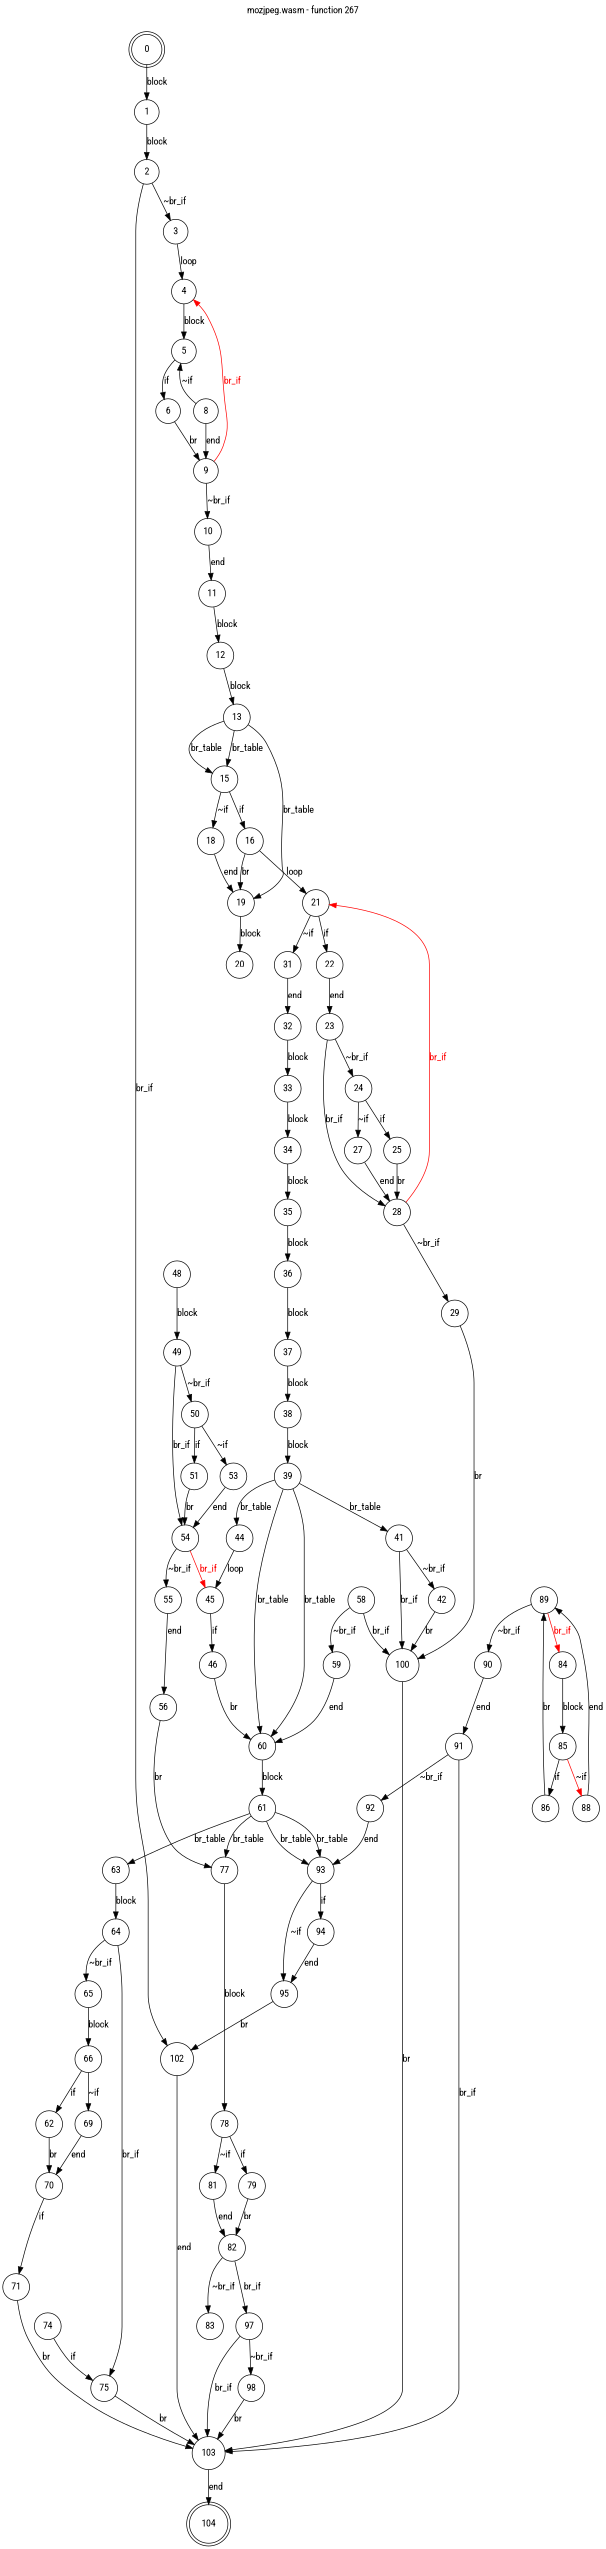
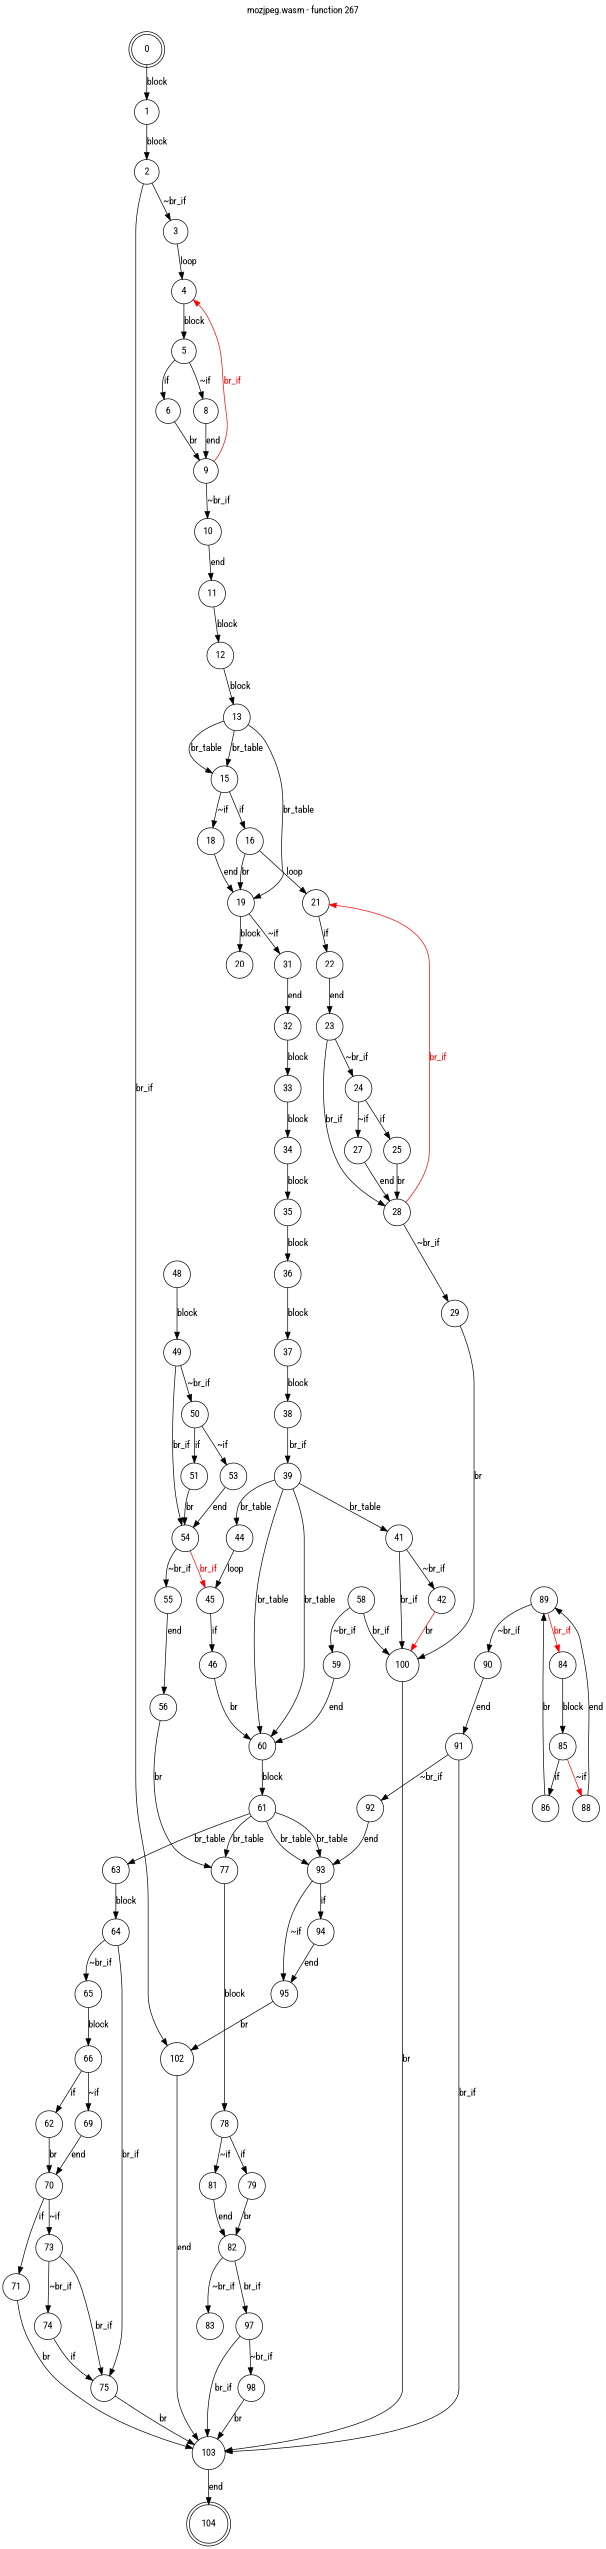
edge "8" -> "5": reversed
edge "21" -> "31": now "19" -> "31"
edge "38" -> "39": label "block" -> "br_if"
edge "42" -> "100": color black -> red
node "73": added
